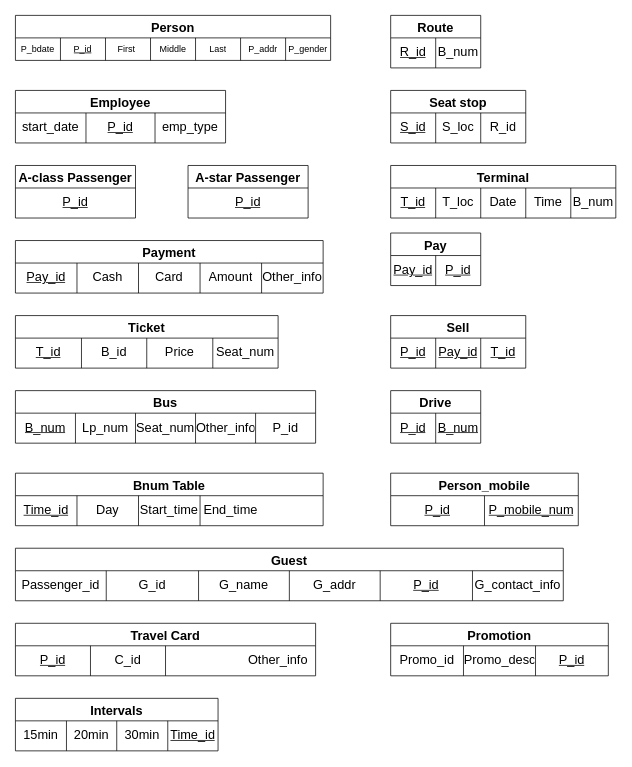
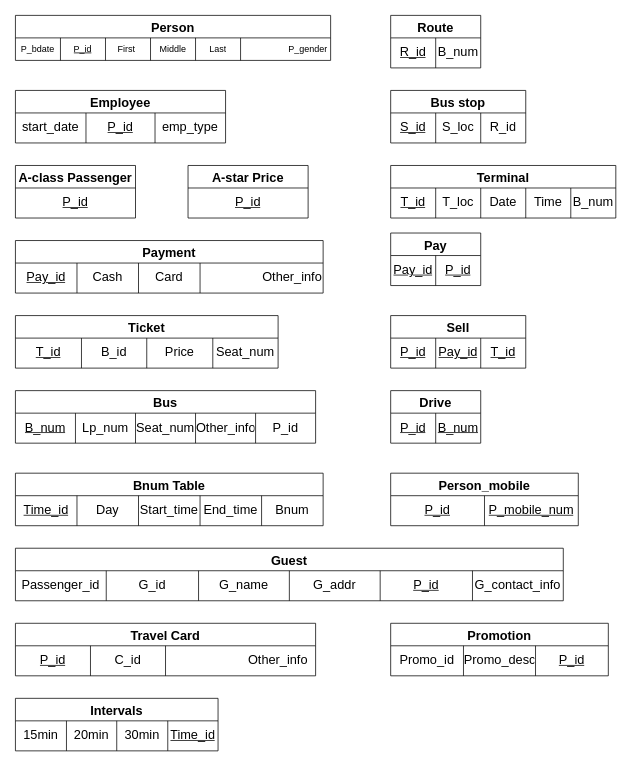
node "P_addr": removed
node "Seat stop": label "Seat stop" -> "Bus stop"
node "A-star Passenger": label "A-star Passenger" -> "A-star Price"
node "Amount": removed
node "Bnum": added
